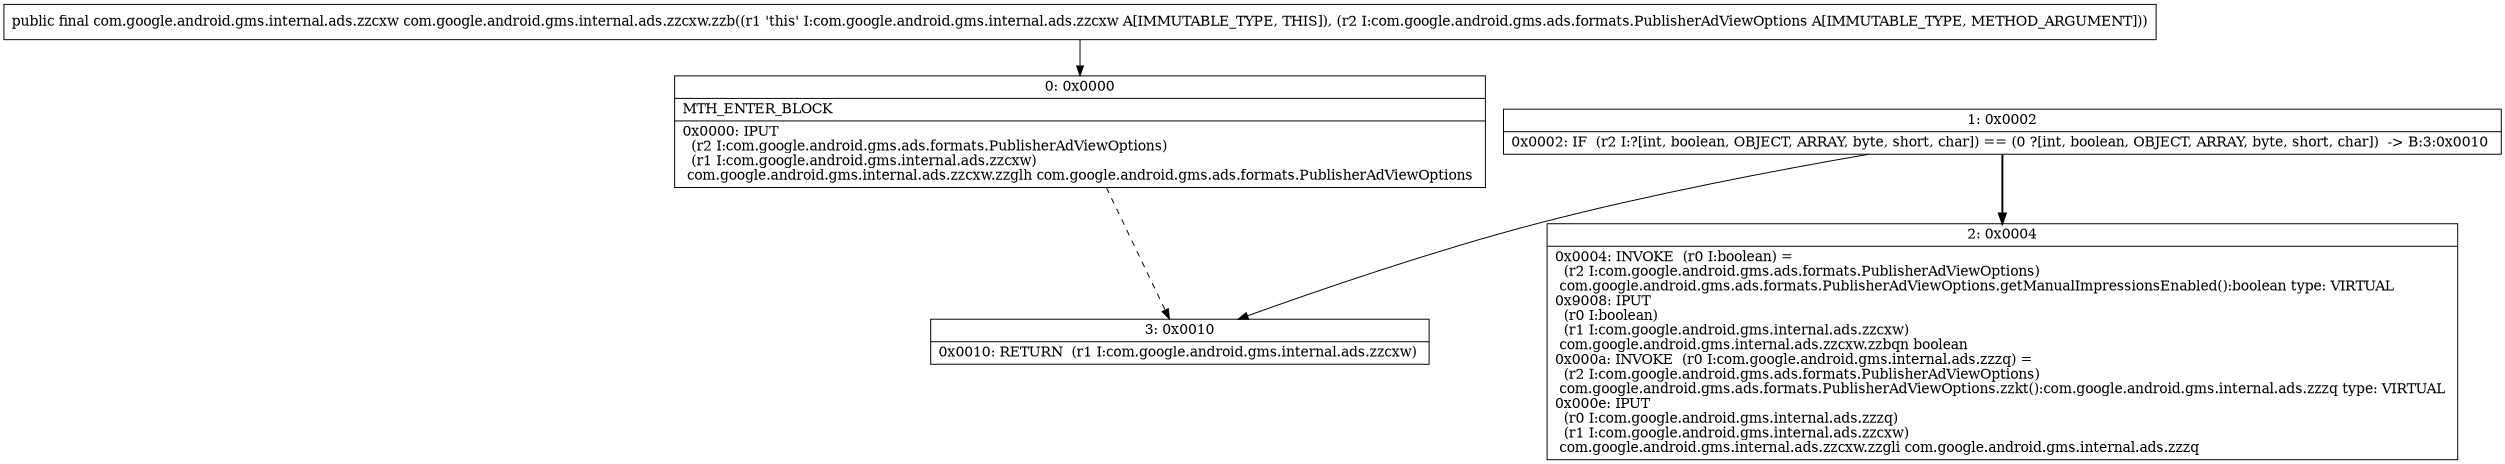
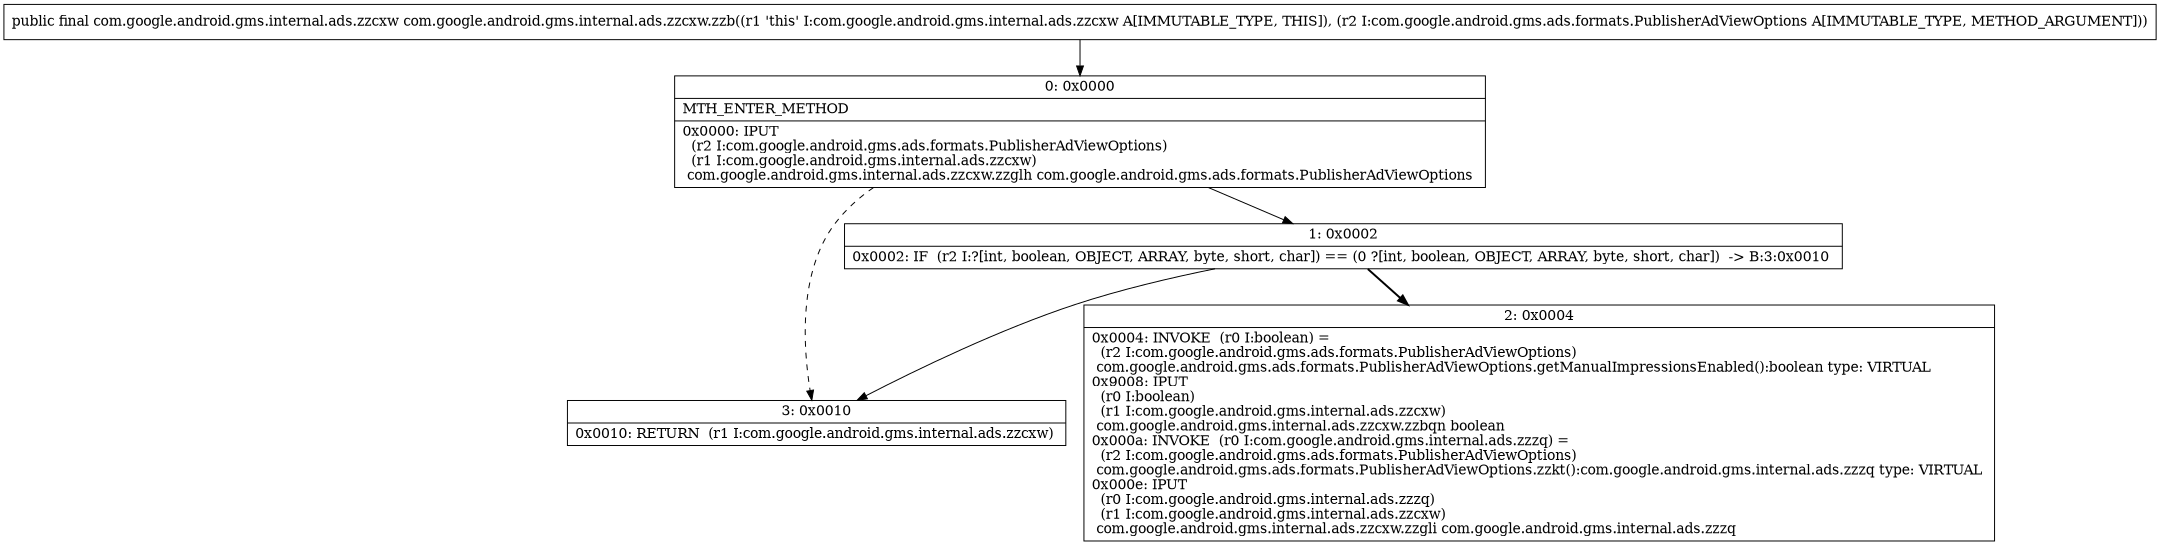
node "0: 0x0000": text "MTH_ENTER_BLOCK" -> "MTH_ENTER_METHOD"
edge "0: 0x0000" -> "1: 0x0002": added
